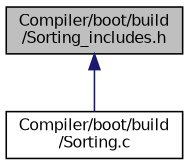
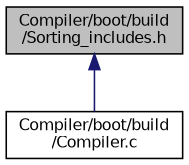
node "Compiler/boot/build /Sorting.c": label "Compiler/boot/build /Sorting.c" -> "Compiler/boot/build /Compiler.c"
